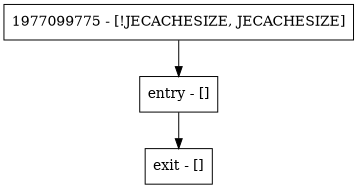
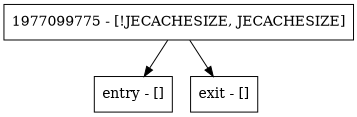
edge "entry - []" -> "exit - []": now "1977099775 - [!JECACHESIZE, JECACHESIZE]" -> "exit - []"
